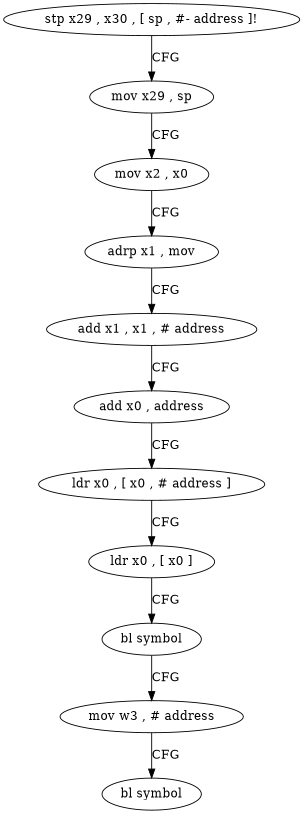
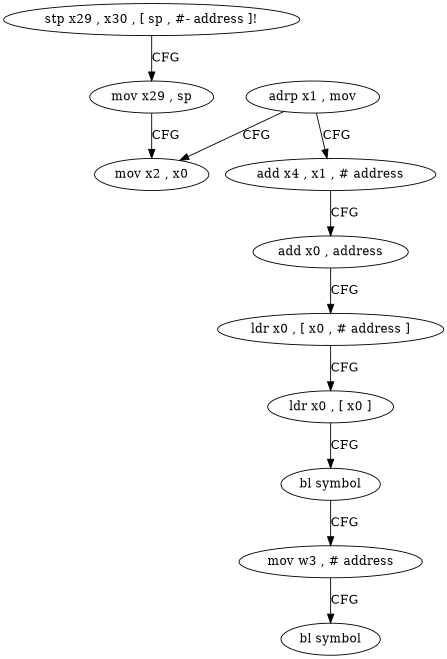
edge "mov x2 , x0" -> "adrp x1 , mov": reversed
node "add x1 , x1 , # address": label "add x1 , x1 , # address" -> "add x4 , x1 , # address"
